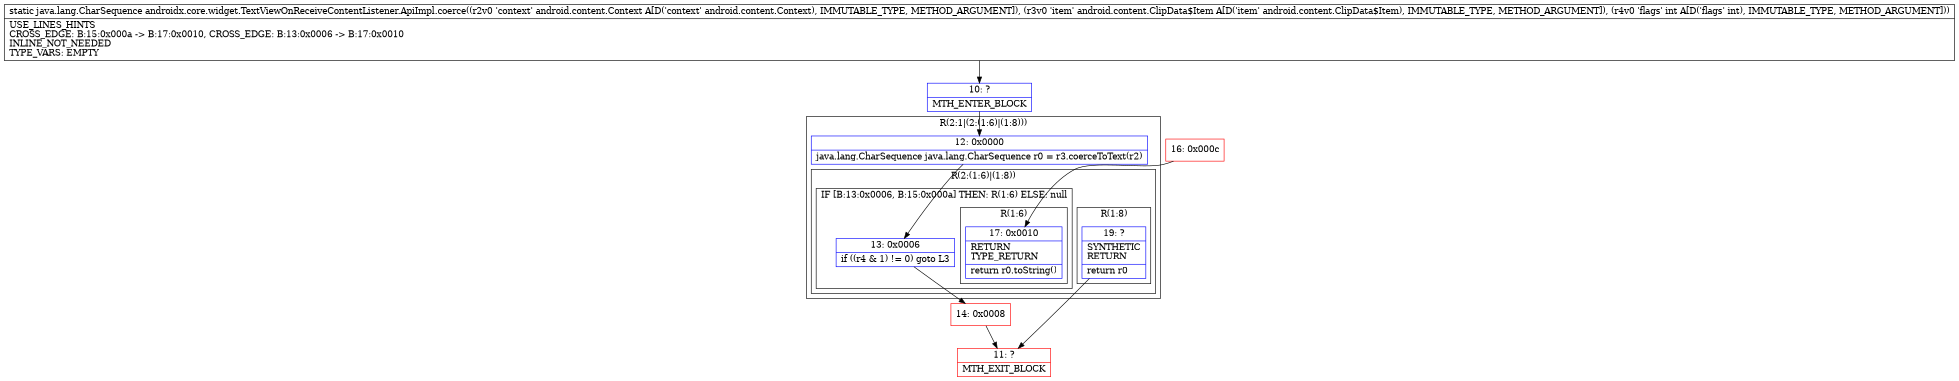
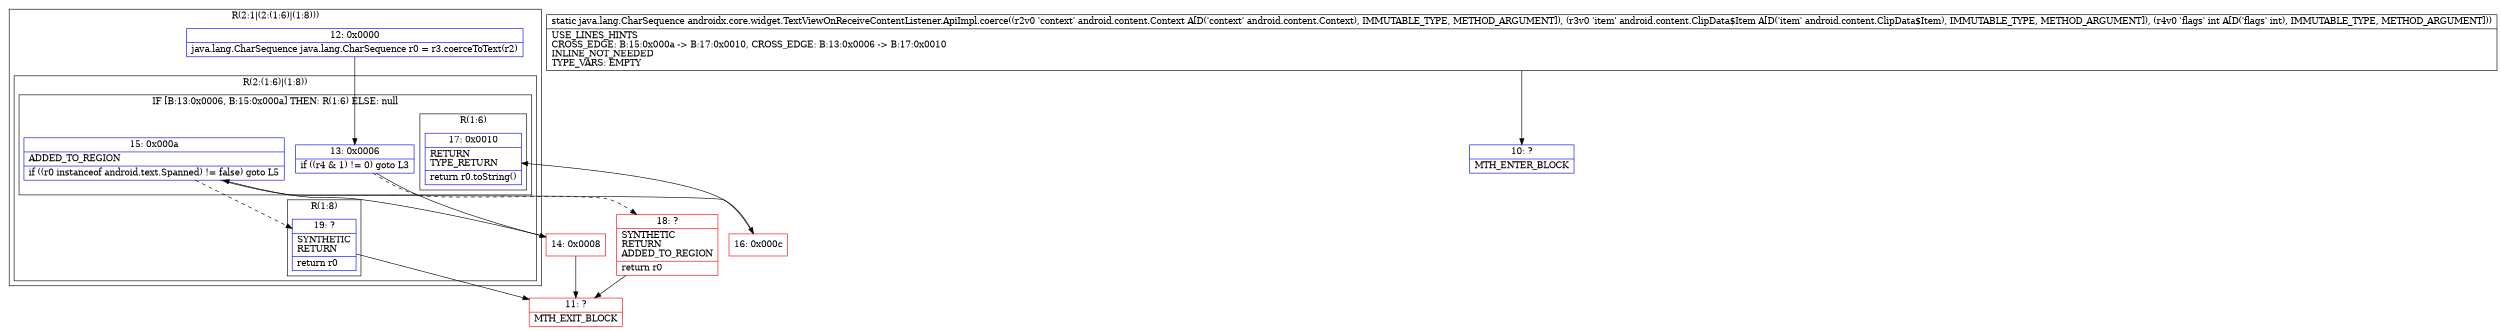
edge "10: ?" -> "12: 0x0000": removed
node "15: 0x000a": added
node "18: ?": added
